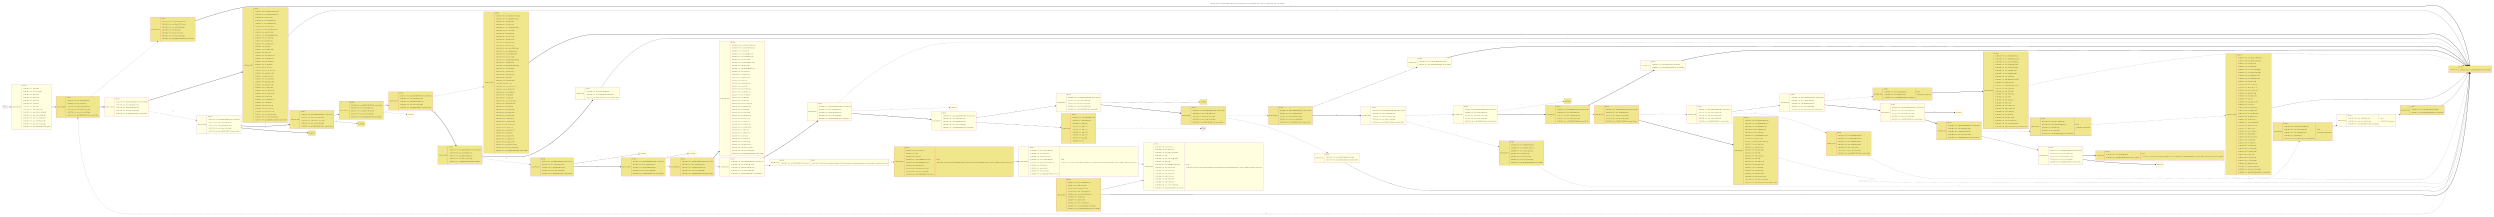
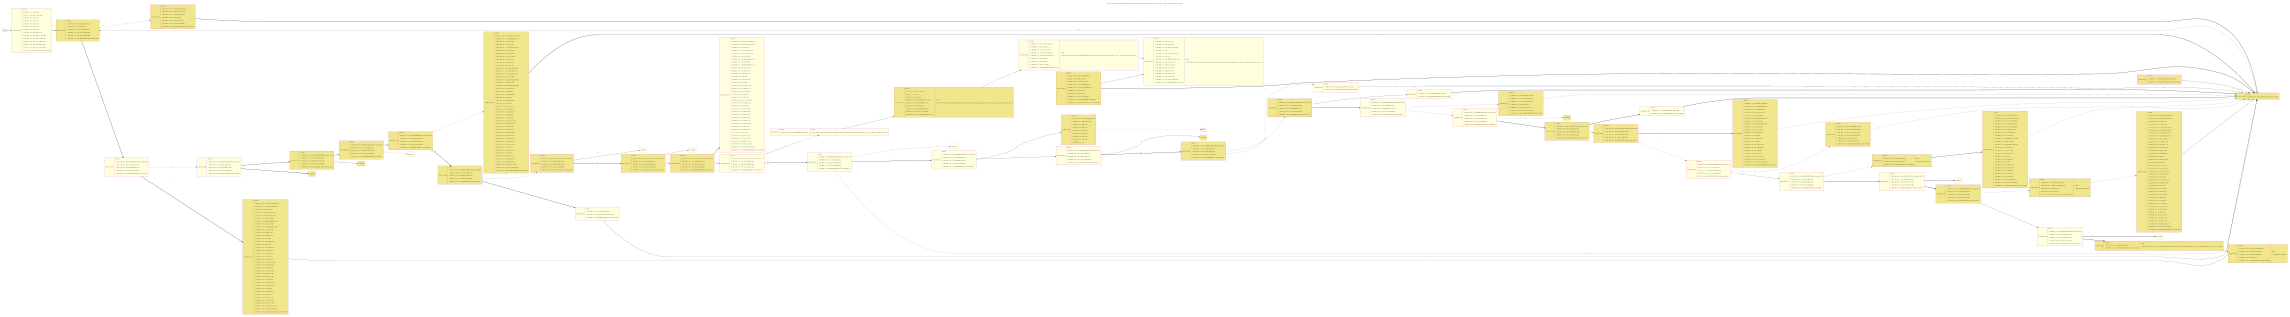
node "0x401f51 [15]": removed
